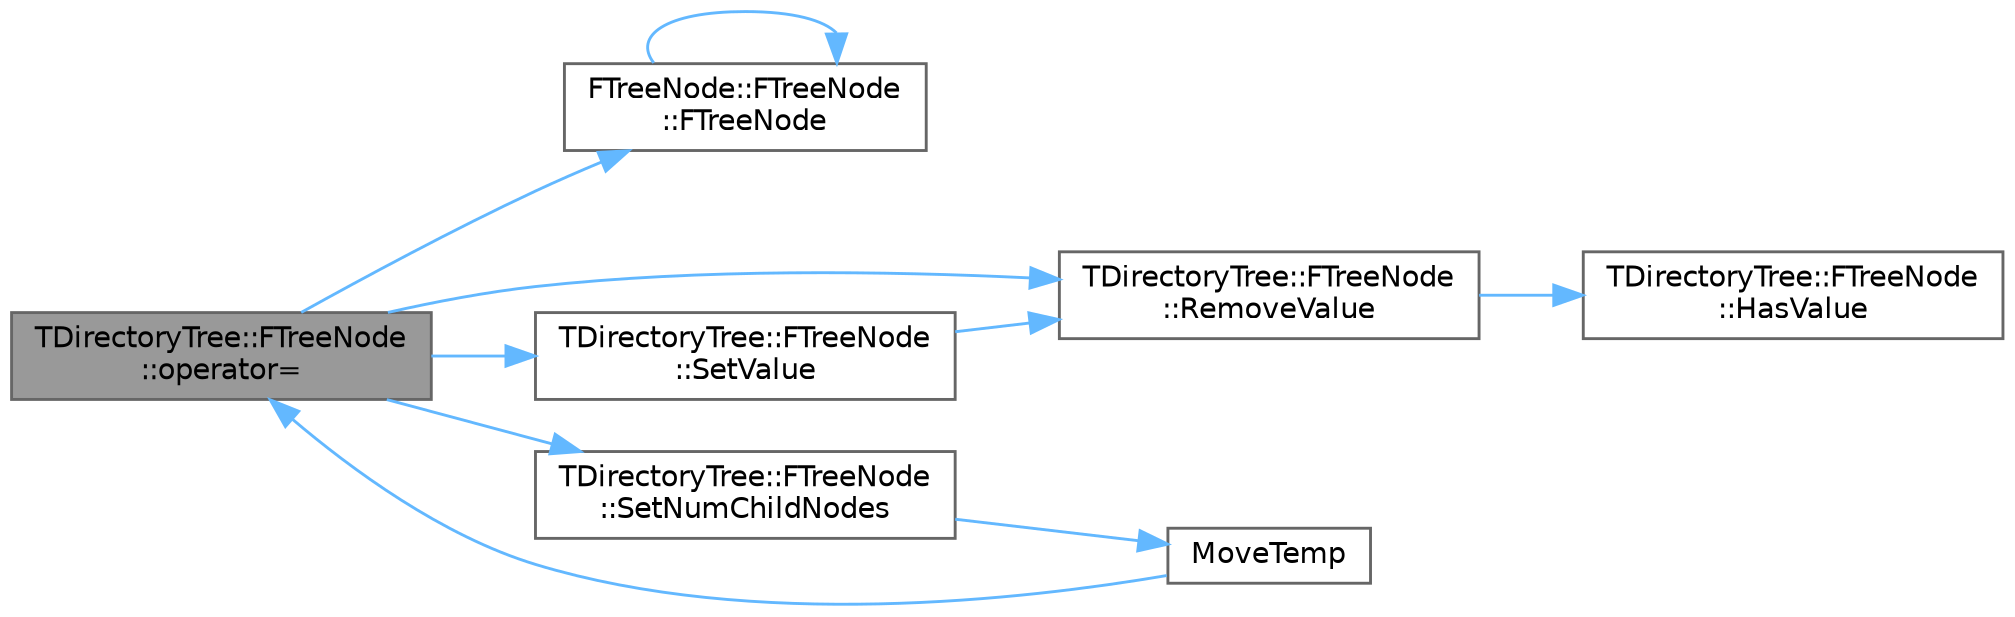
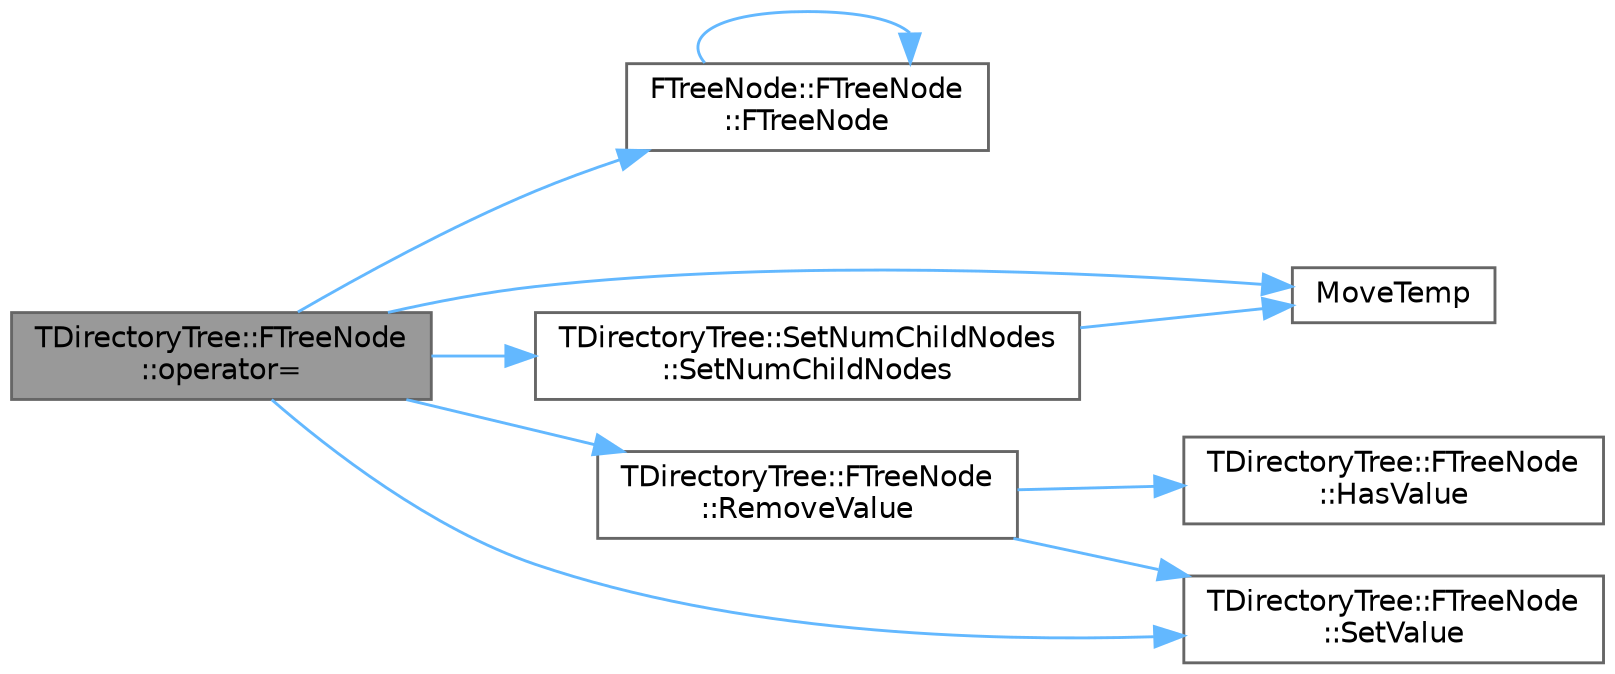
edge "TDirectoryTree::FTreeNode ::SetValue" -> "TDirectoryTree::FTreeNode ::RemoveValue": reversed
node "TDirectoryTree::FTreeNode ::SetNumChildNodes": label "TDirectoryTree::FTreeNode ::SetNumChildNodes" -> "TDirectoryTree::SetNumChildNodes ::SetNumChildNodes"
edge "MoveTemp" -> "TDirectoryTree::FTreeNode ::operator=": reversed
